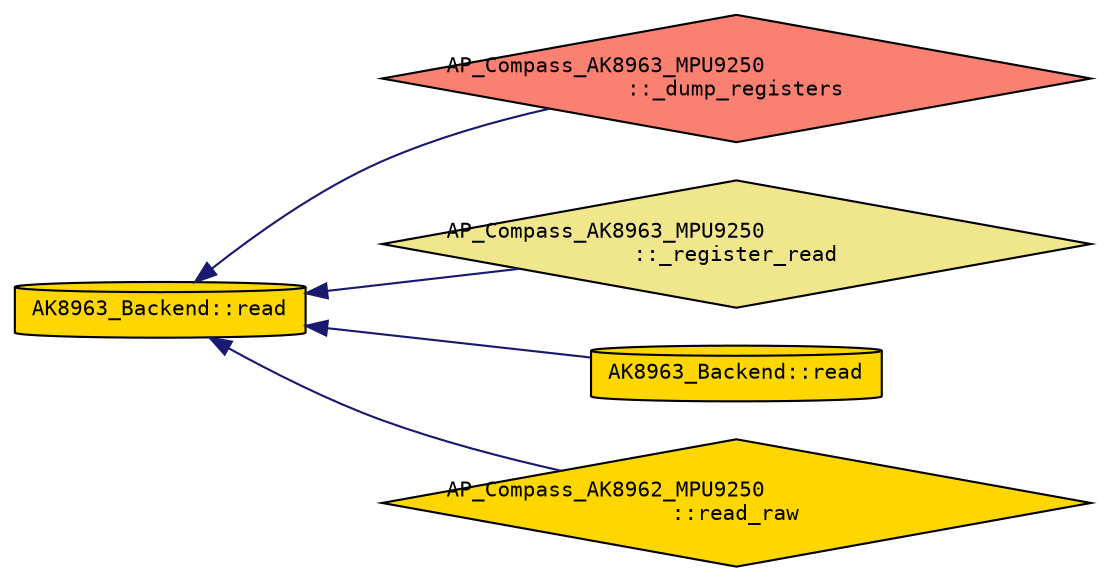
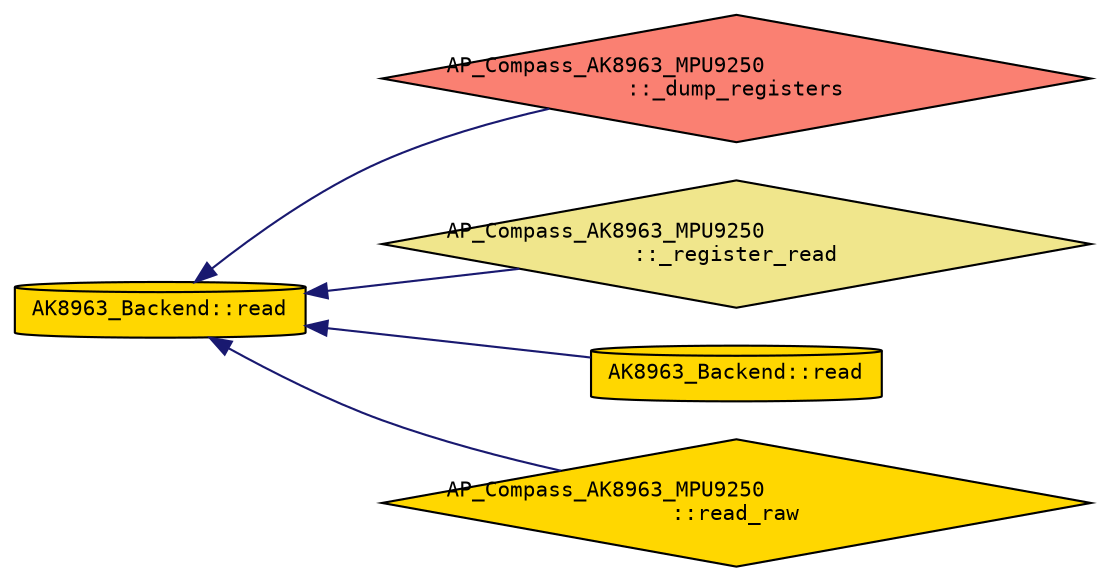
node "AP_Compass_AK8962_MPU9250 ::read_raw": label "AP_Compass_AK8962_MPU9250 ::read_raw" -> "AP_Compass_AK8963_MPU9250 ::read_raw"
